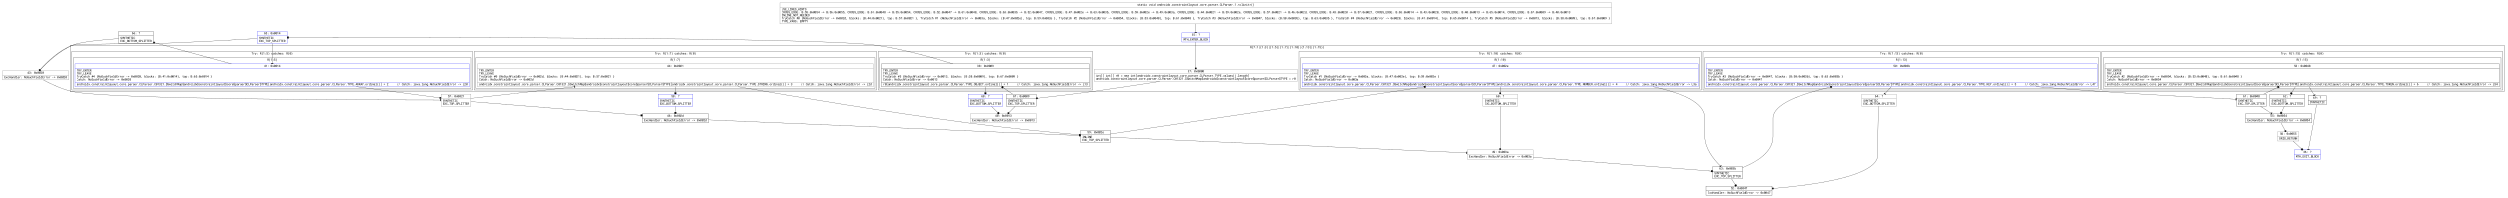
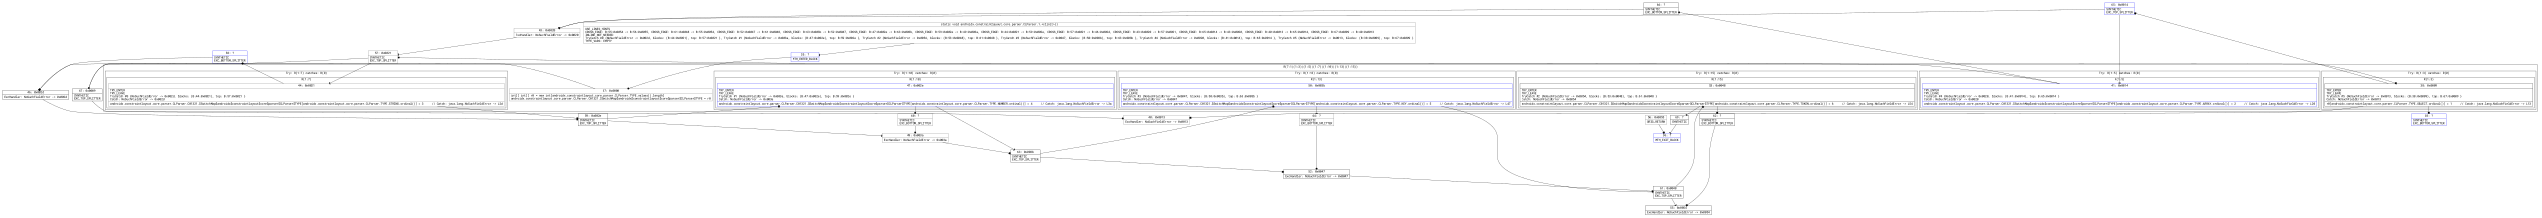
edge "68: ?" -> "40: 0x0013": now "38: 0x0009" -> "40: 0x0013"
edge "55: 0x0054" -> "56: 0x0055": removed
node "59: 0x002e": text "INLINE" -> "SYNTHETIC"
edge "52: 0x0047" -> "61: 0x0048": added
